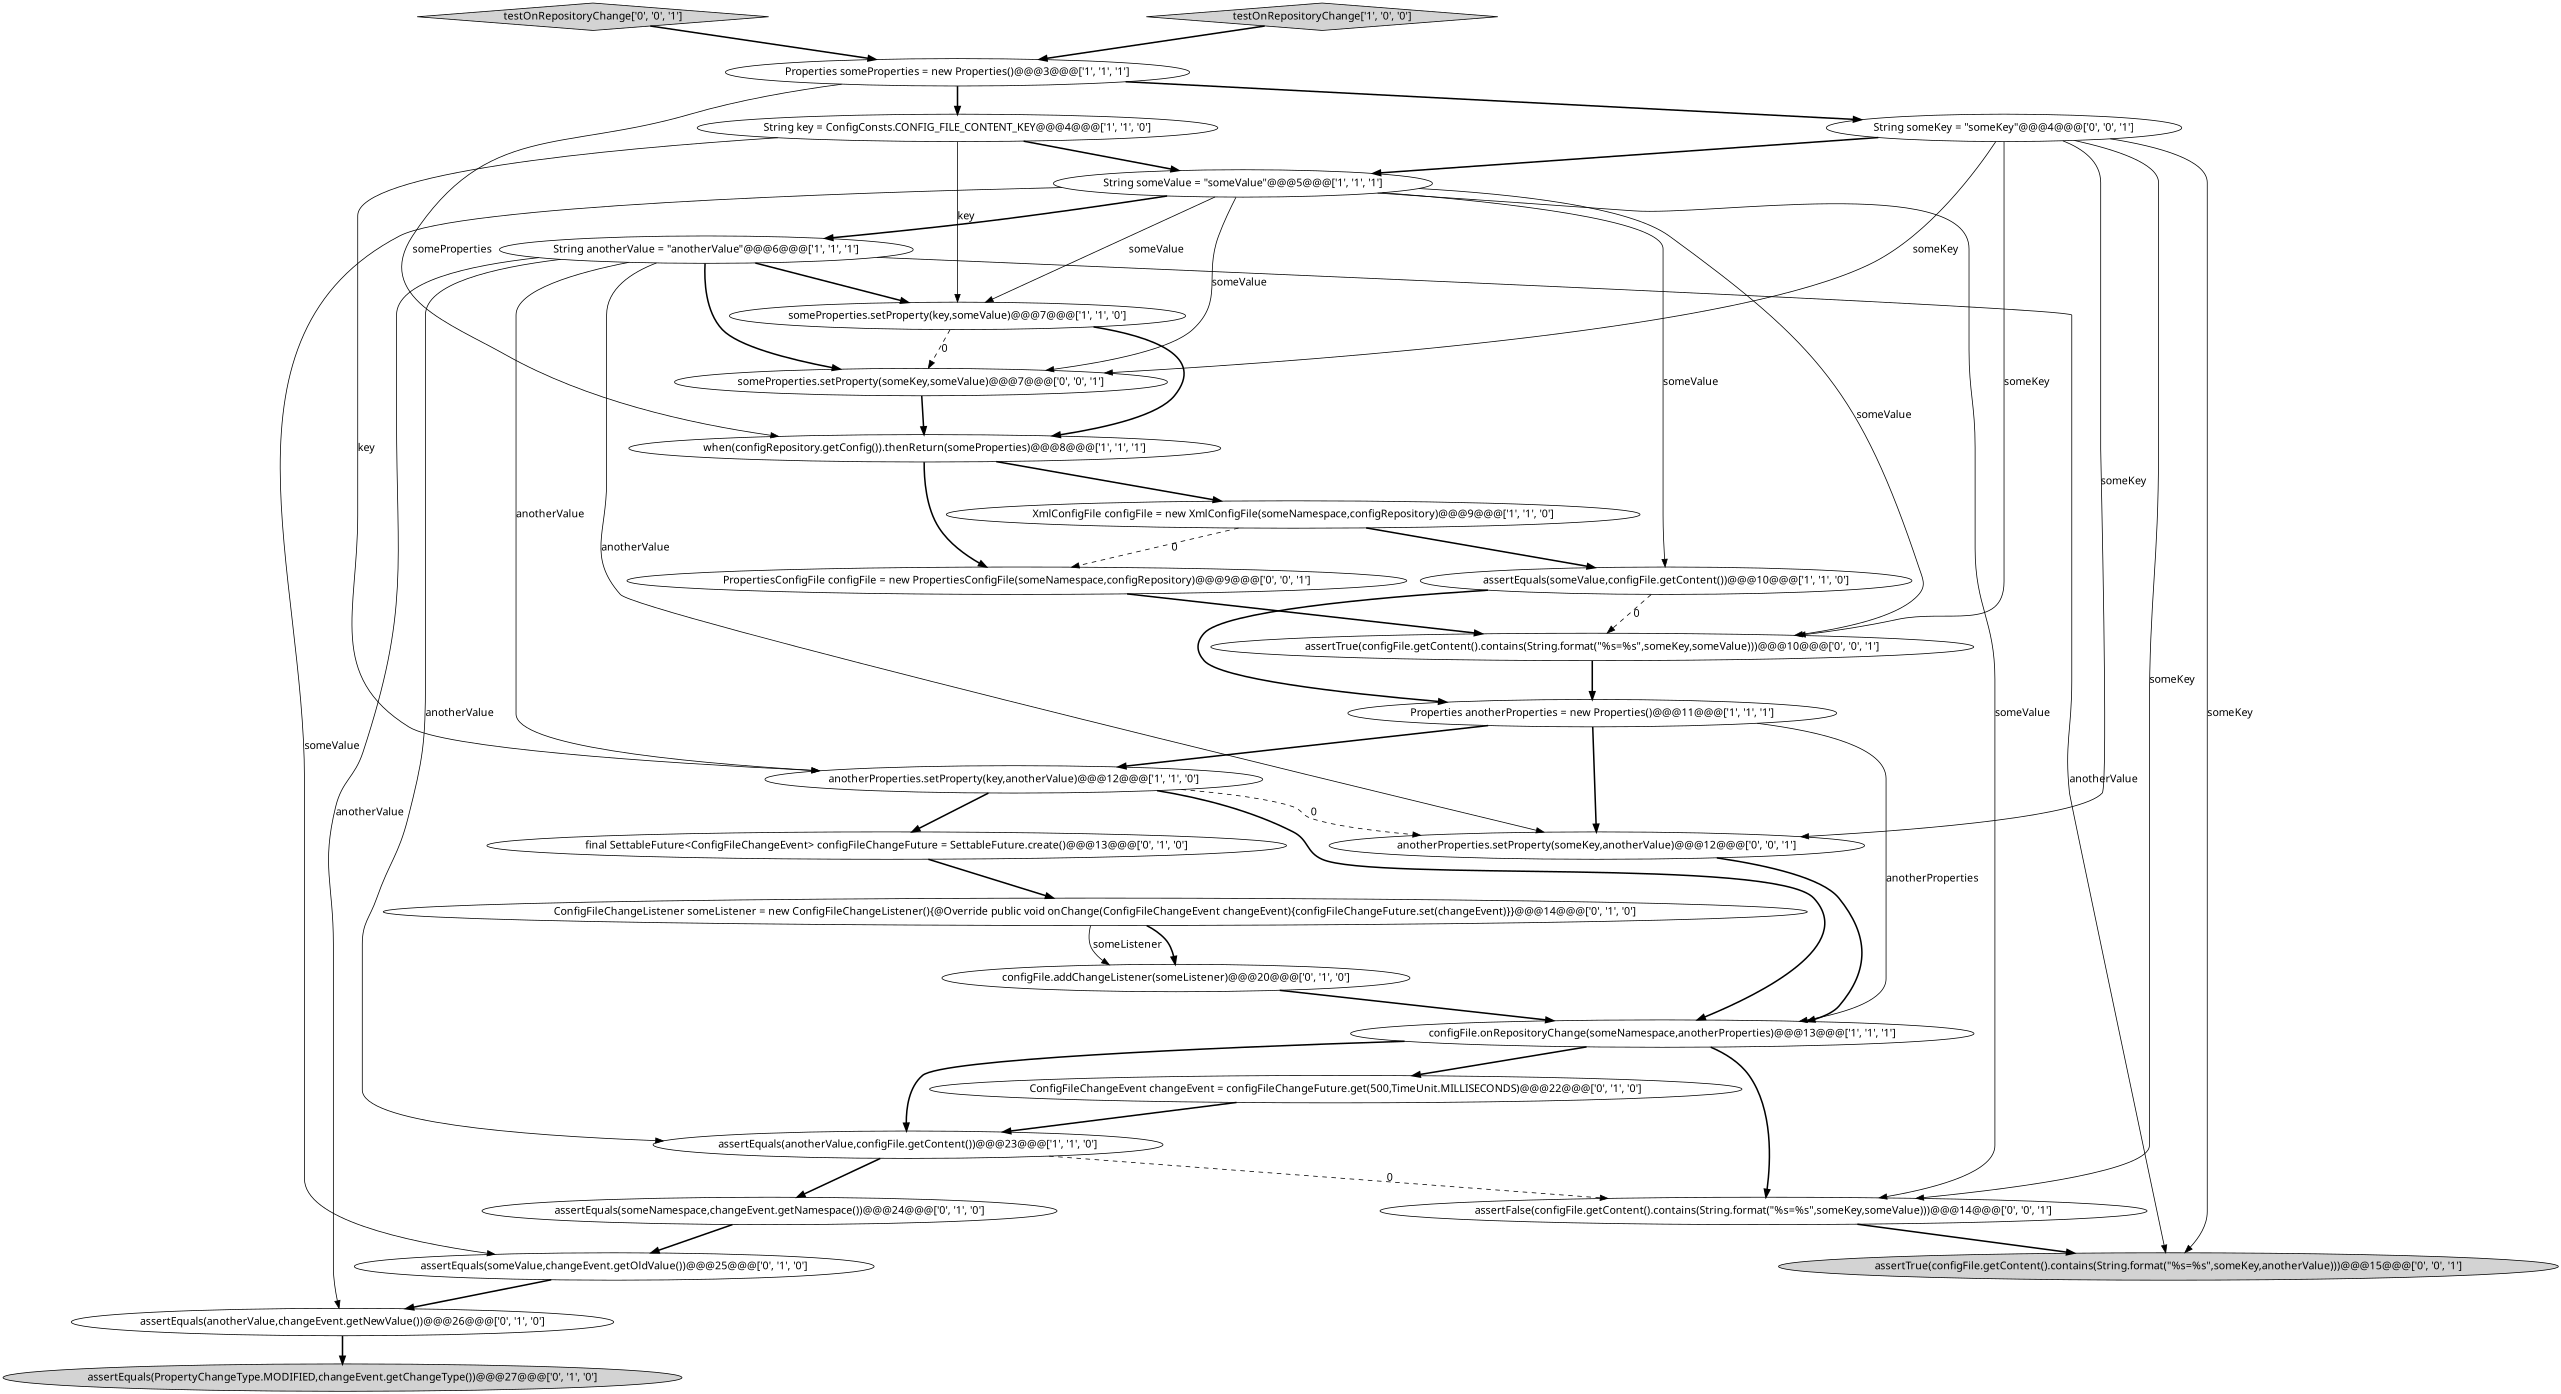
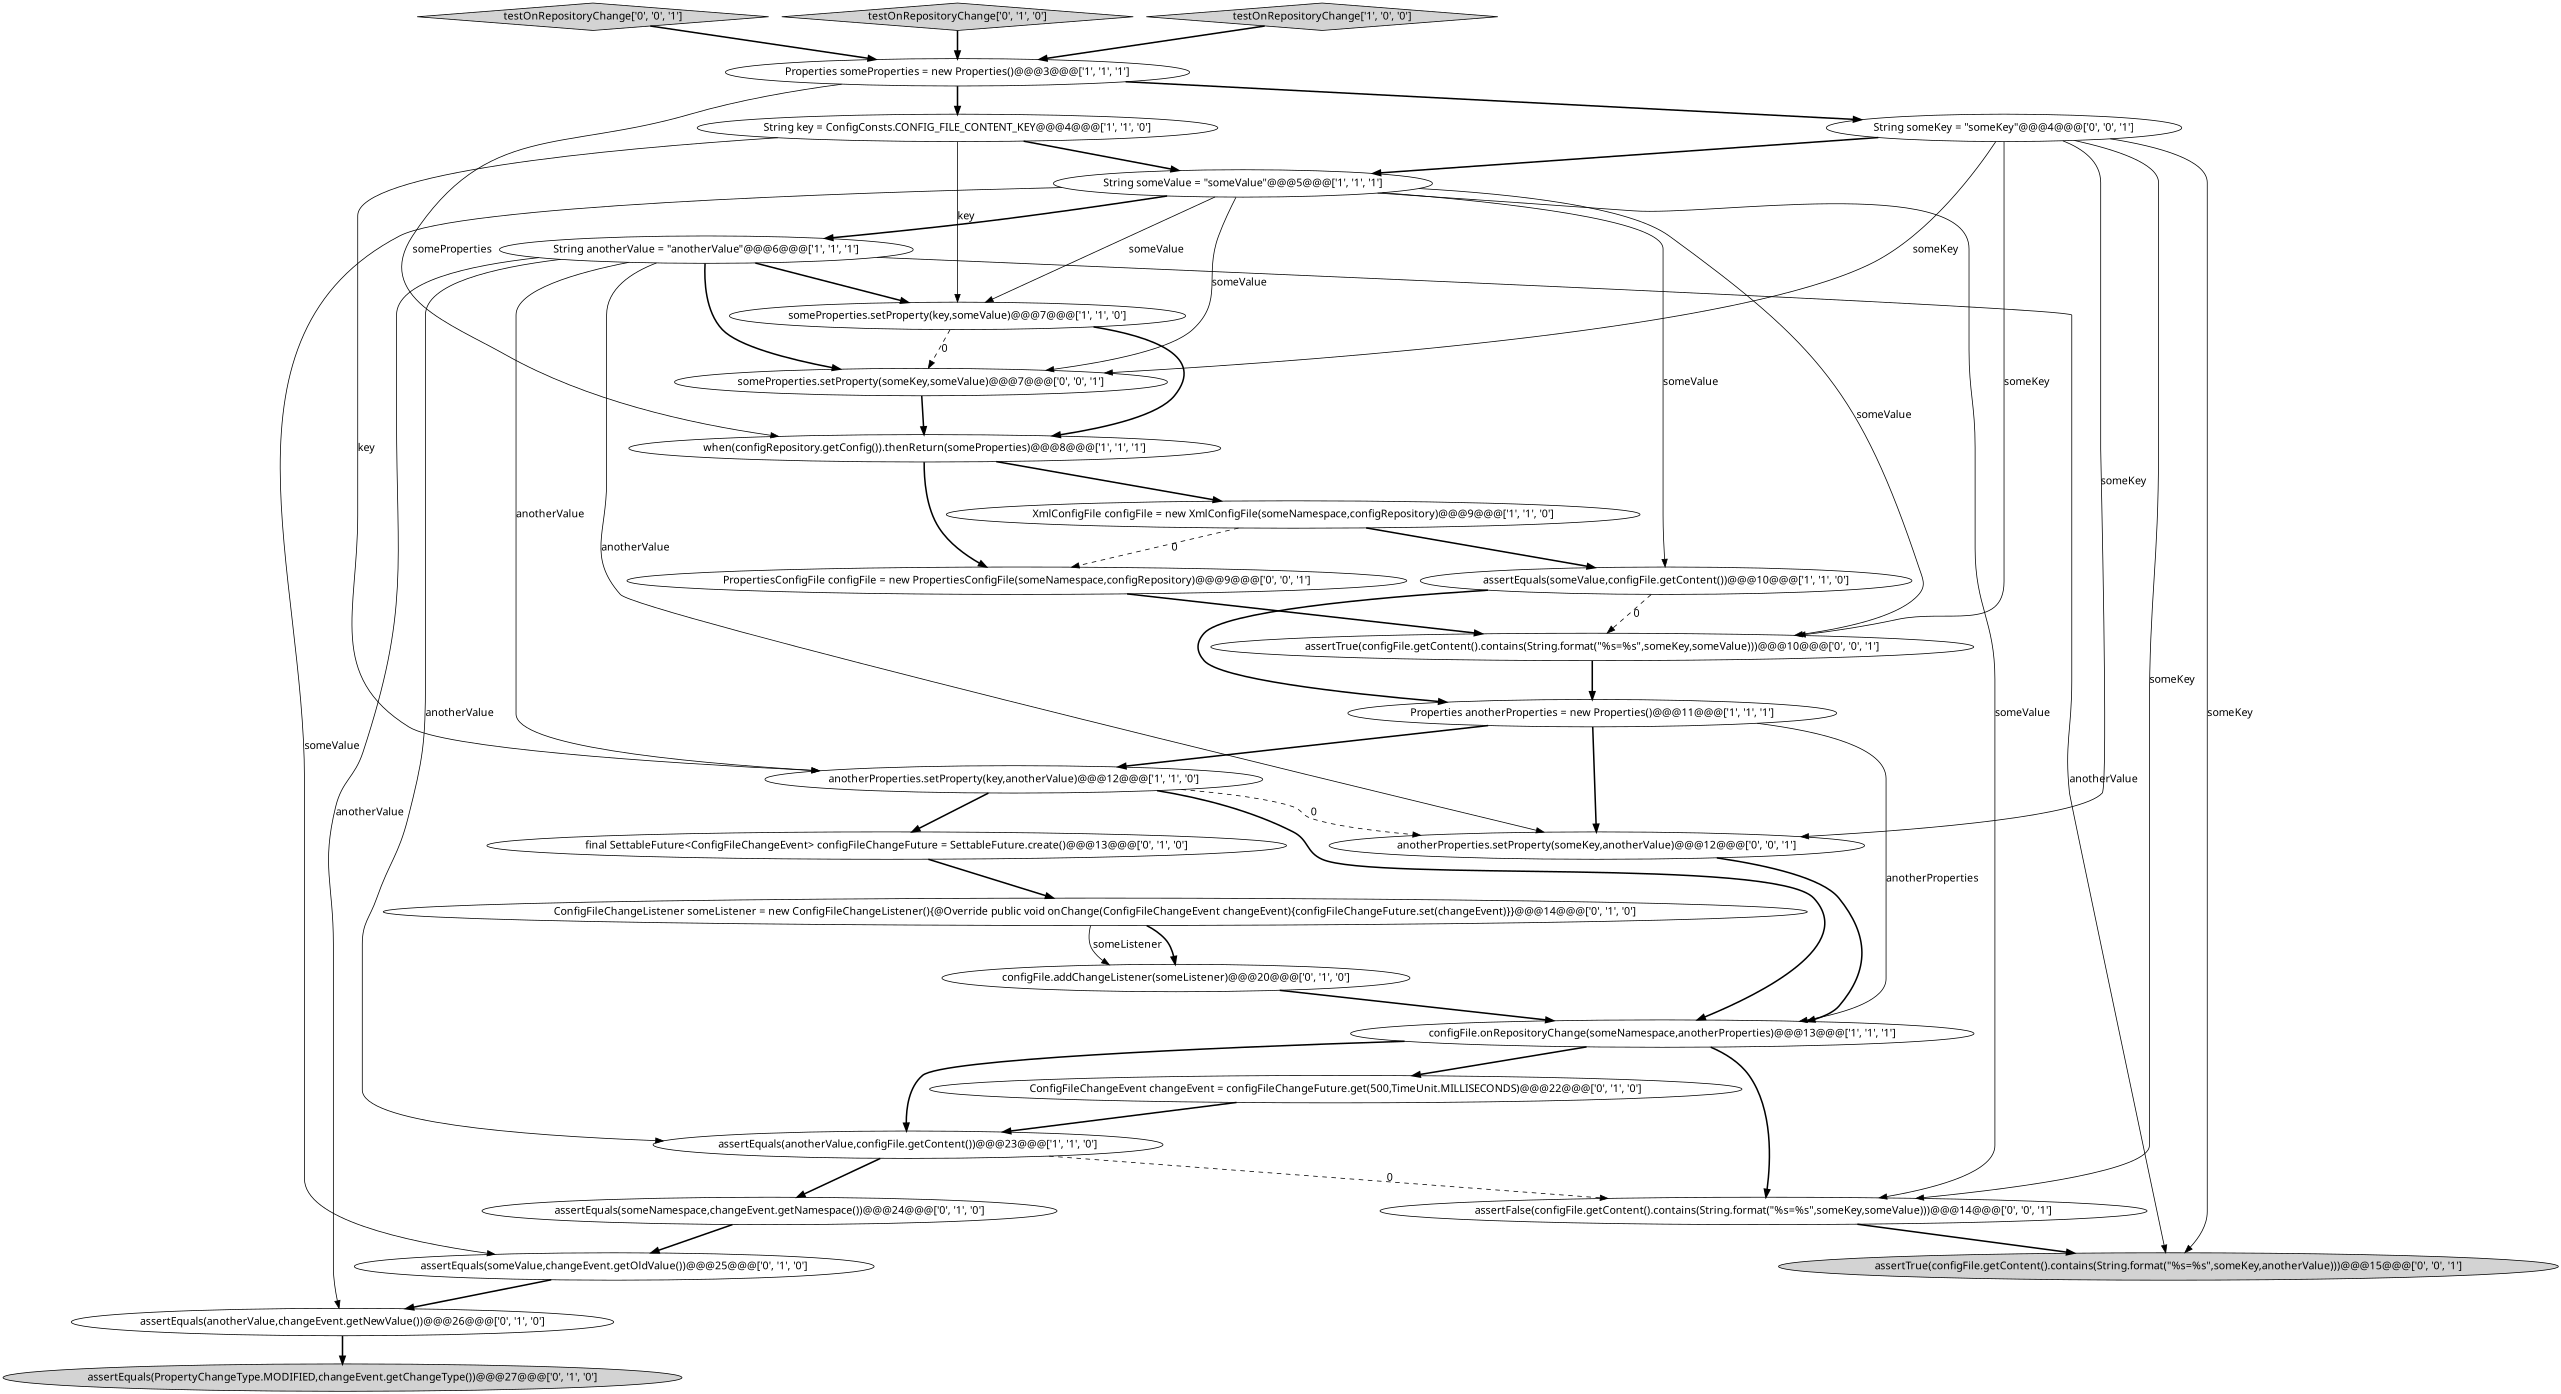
node "testOnRepositoryChange['0', '1', '0']": added
